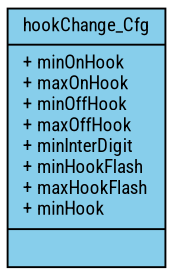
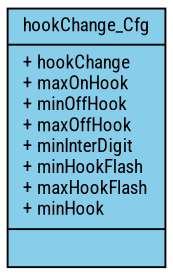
node "hookChange_Cfg": text "+ minOnHook" -> "+ hookChange"
